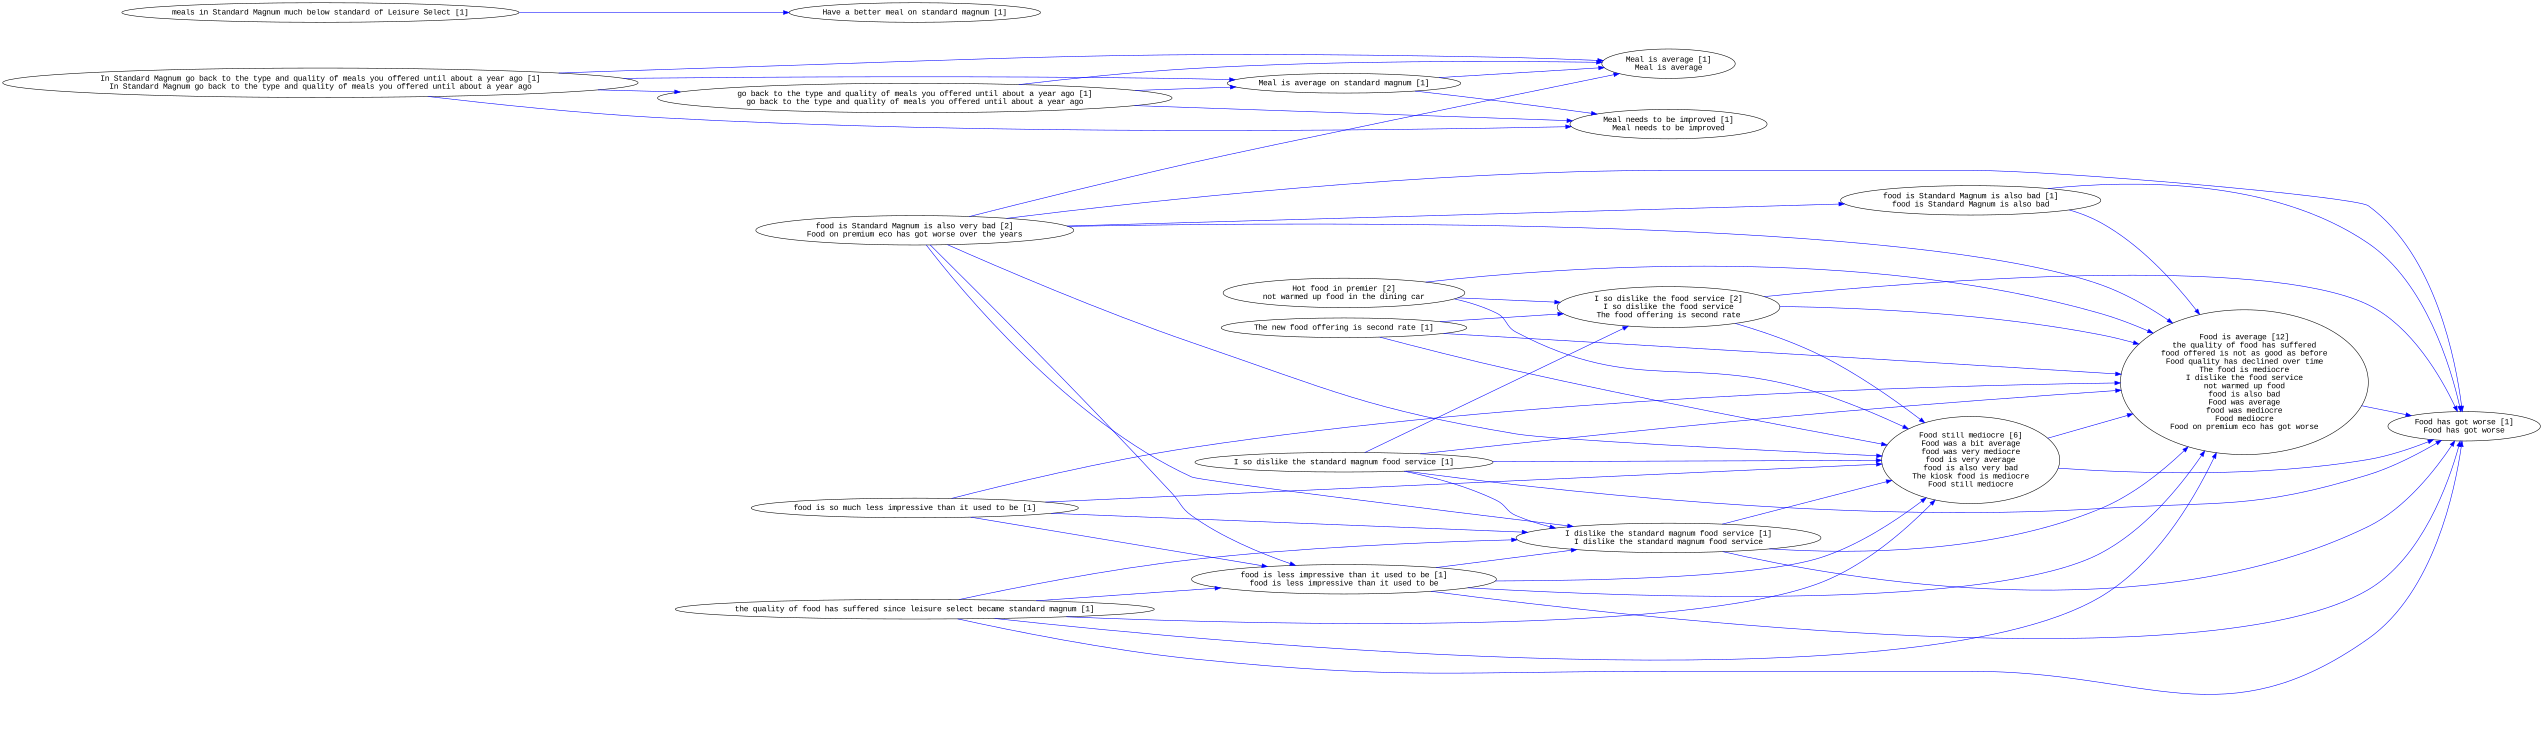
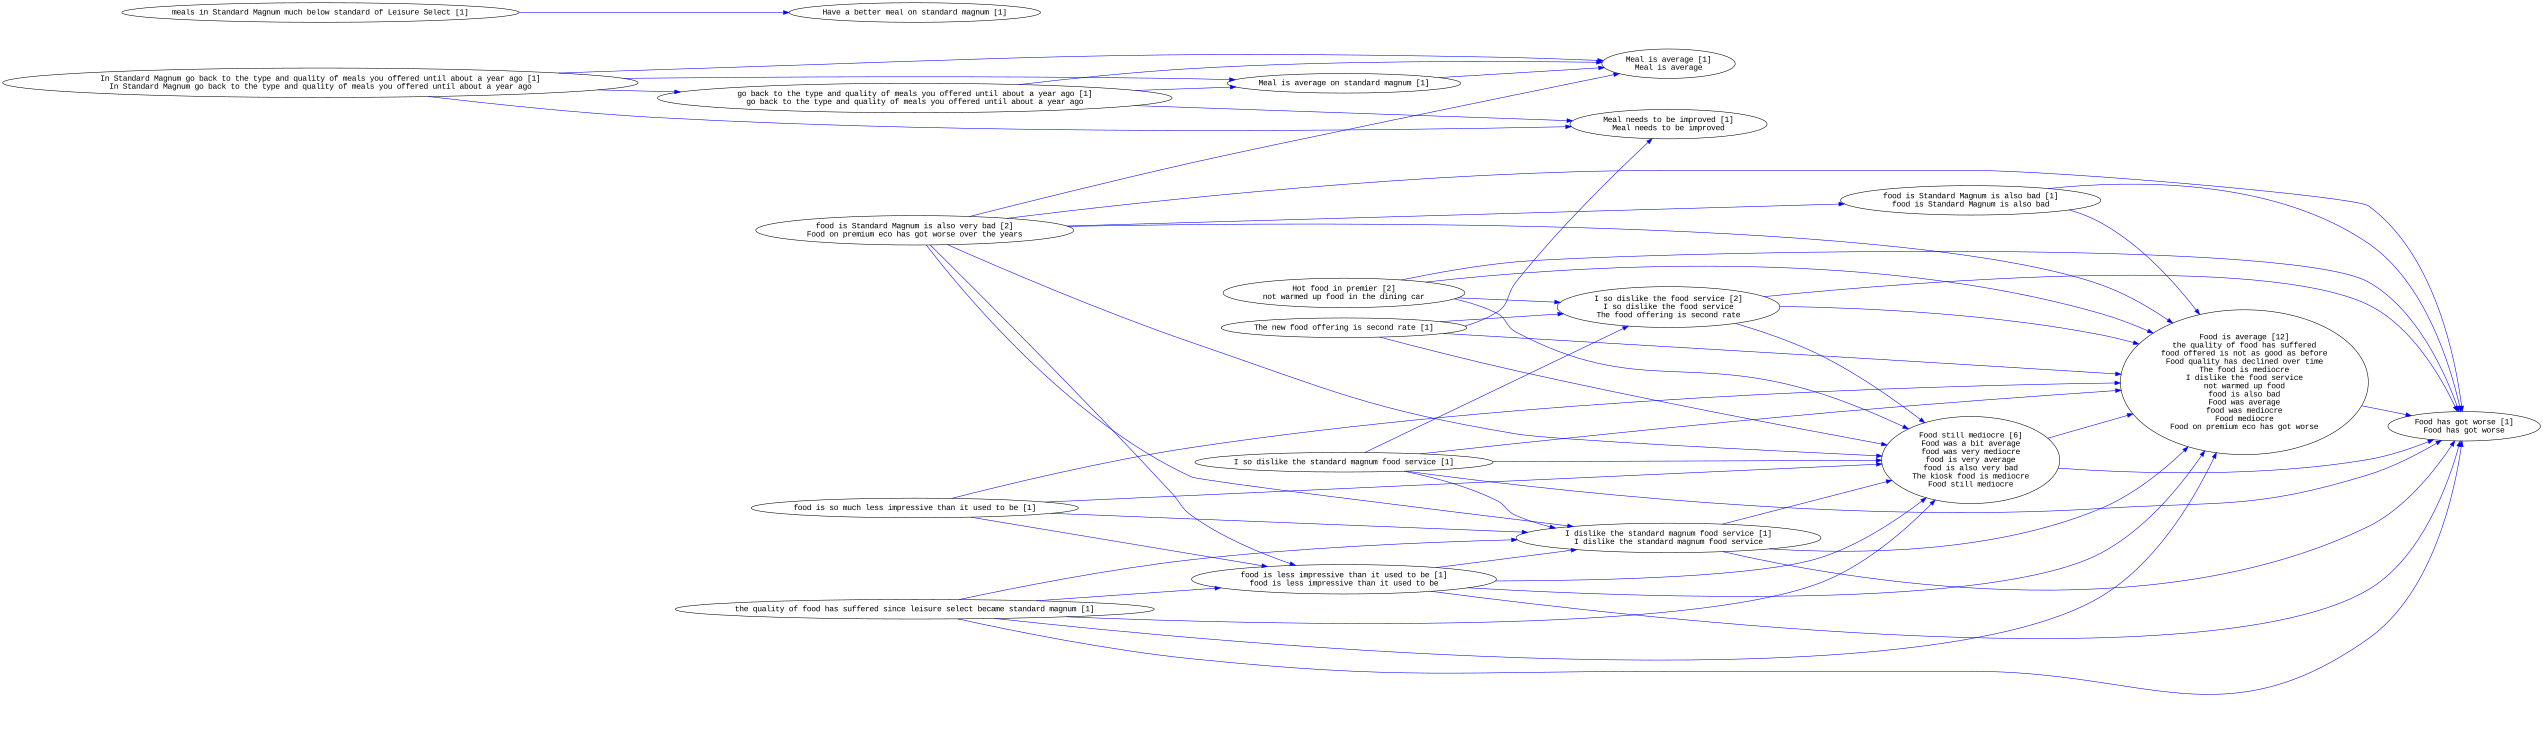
edge "Meal is average on standard magnum [1]" -> "Meal needs to be improved [1] Meal needs to be improved": now "The new food offering is second rate [1]" -> "Meal needs to be improved [1] Meal needs to be improved"
edge "Hot food in premier [2] not warmed up food in the dining car" -> "Food has got worse [1] Food has got worse": added
